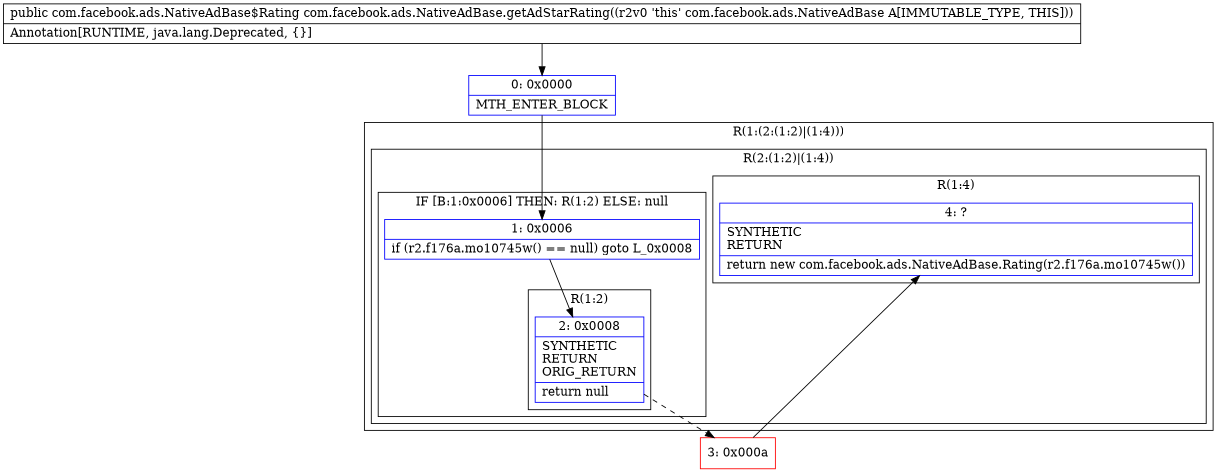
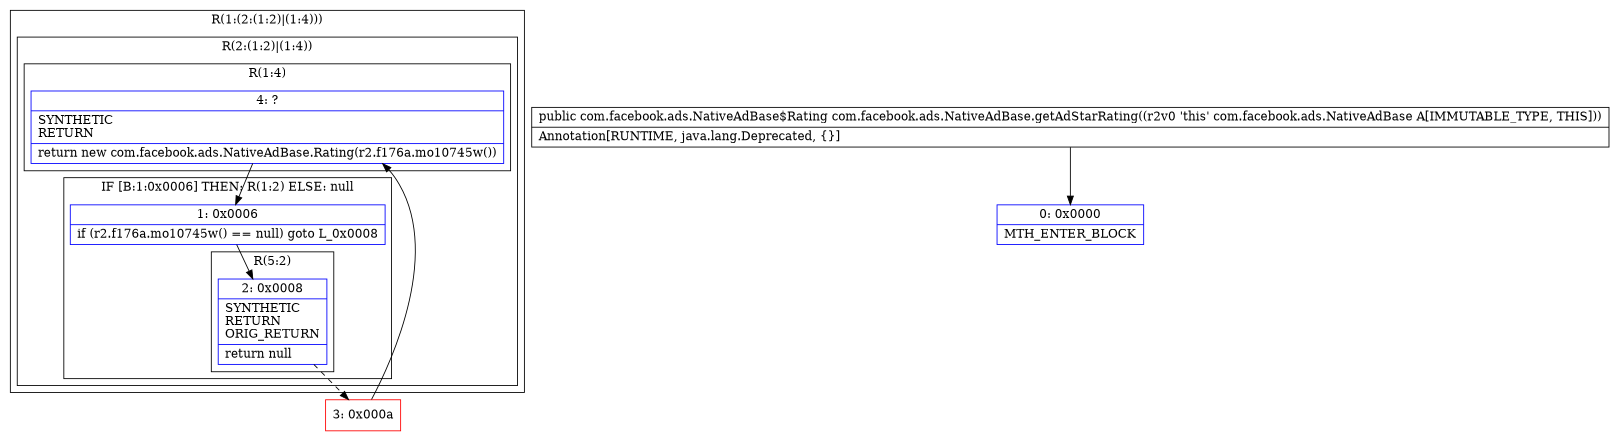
edge "0: 0x0000" -> "1: 0x0006": now "4: ?" -> "1: 0x0006"
cluster "R(1:2)": label "R(1:2)" -> "R(5:2)"
